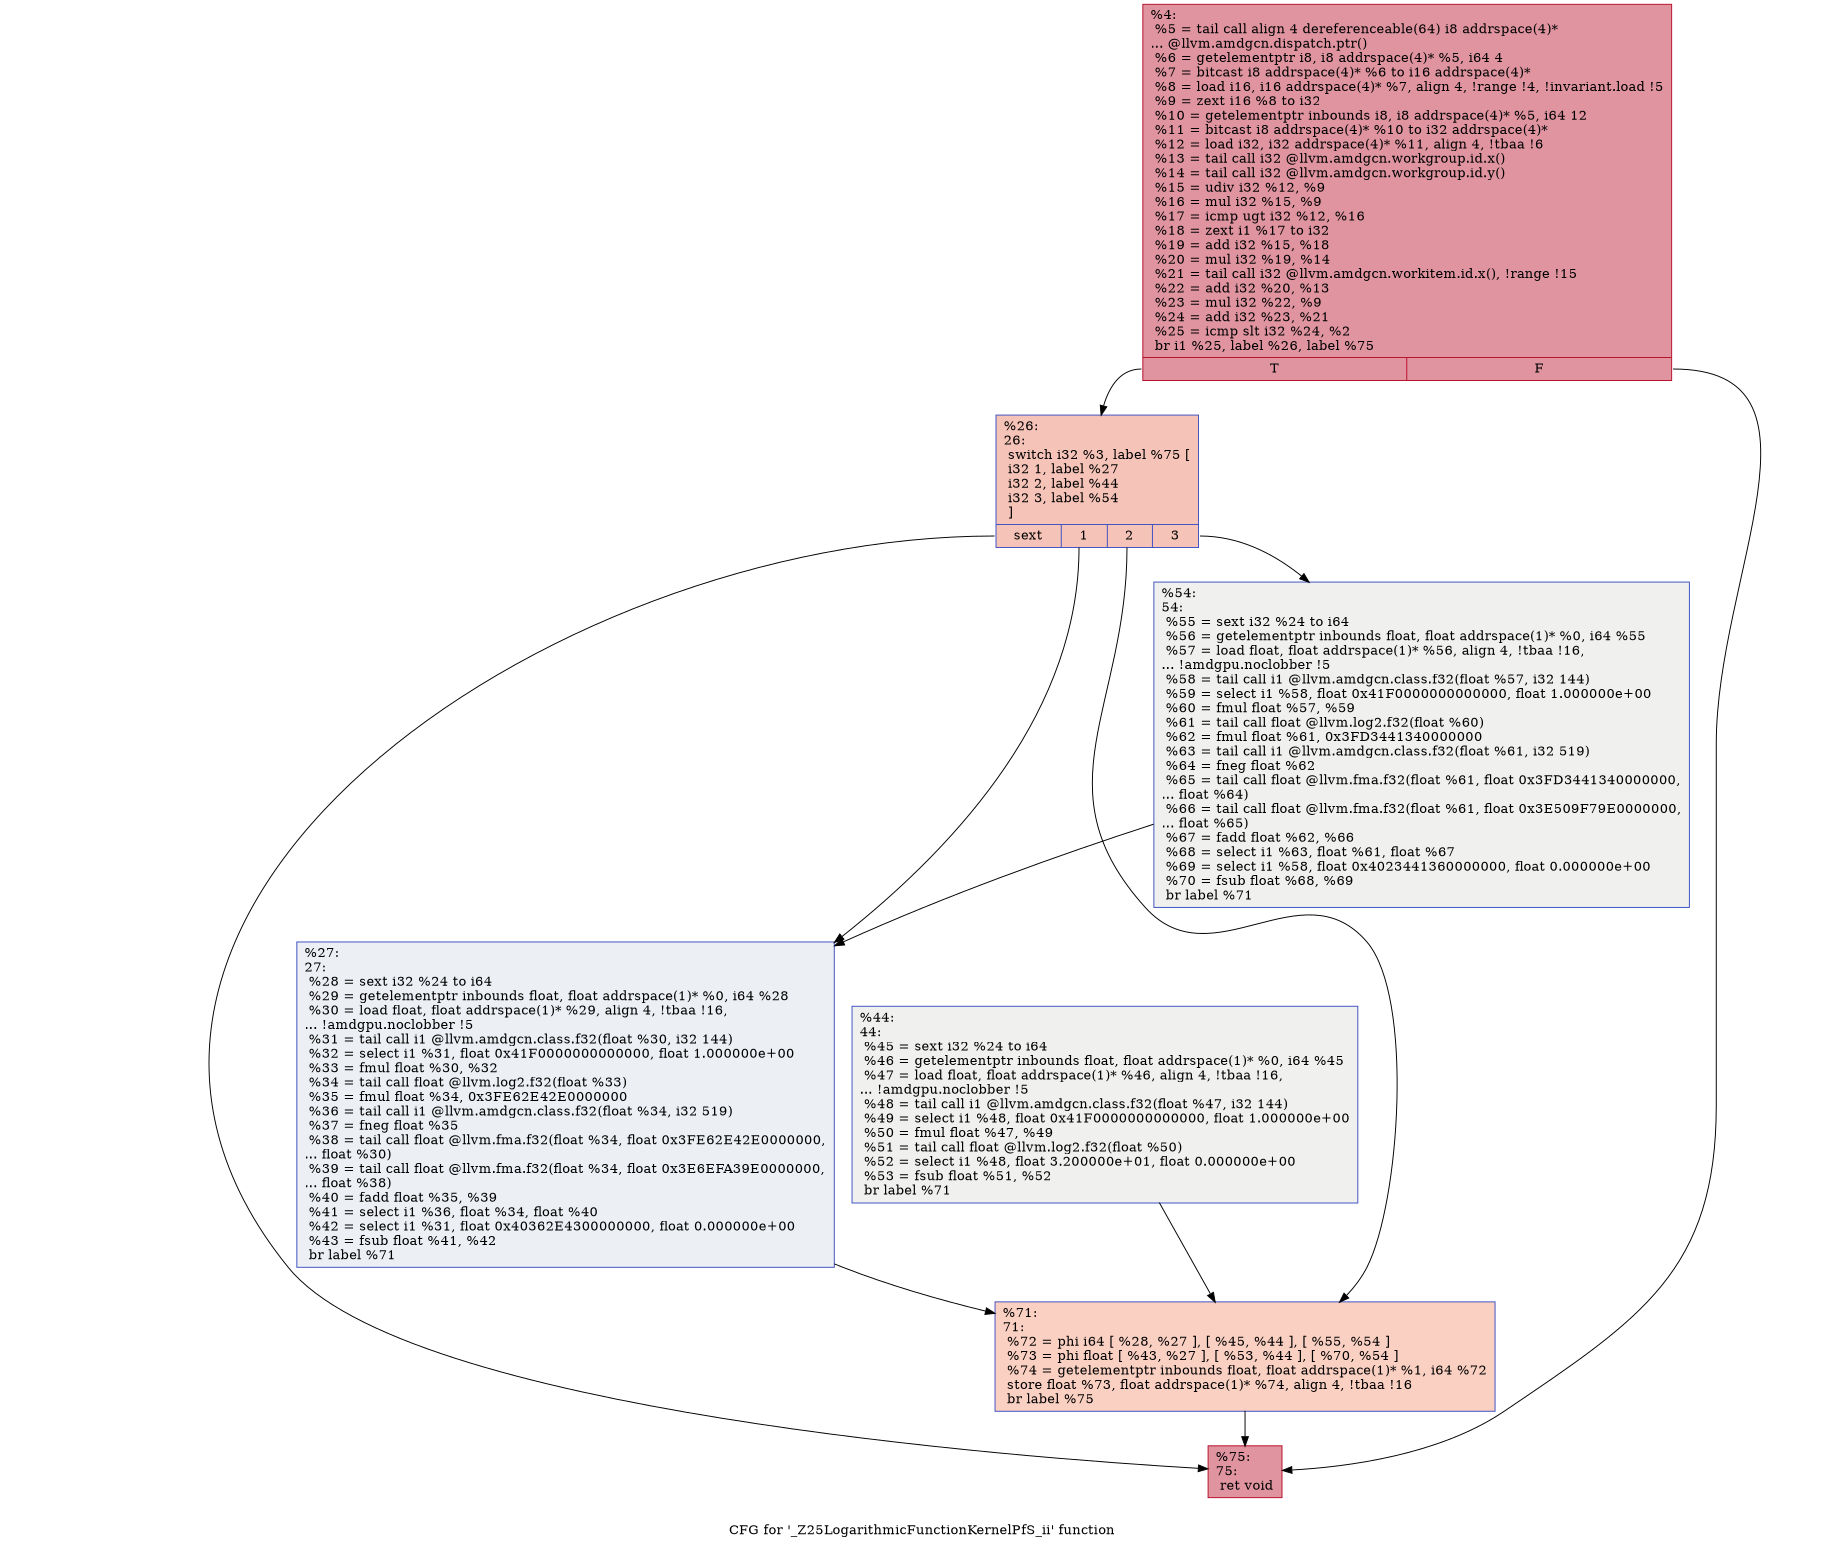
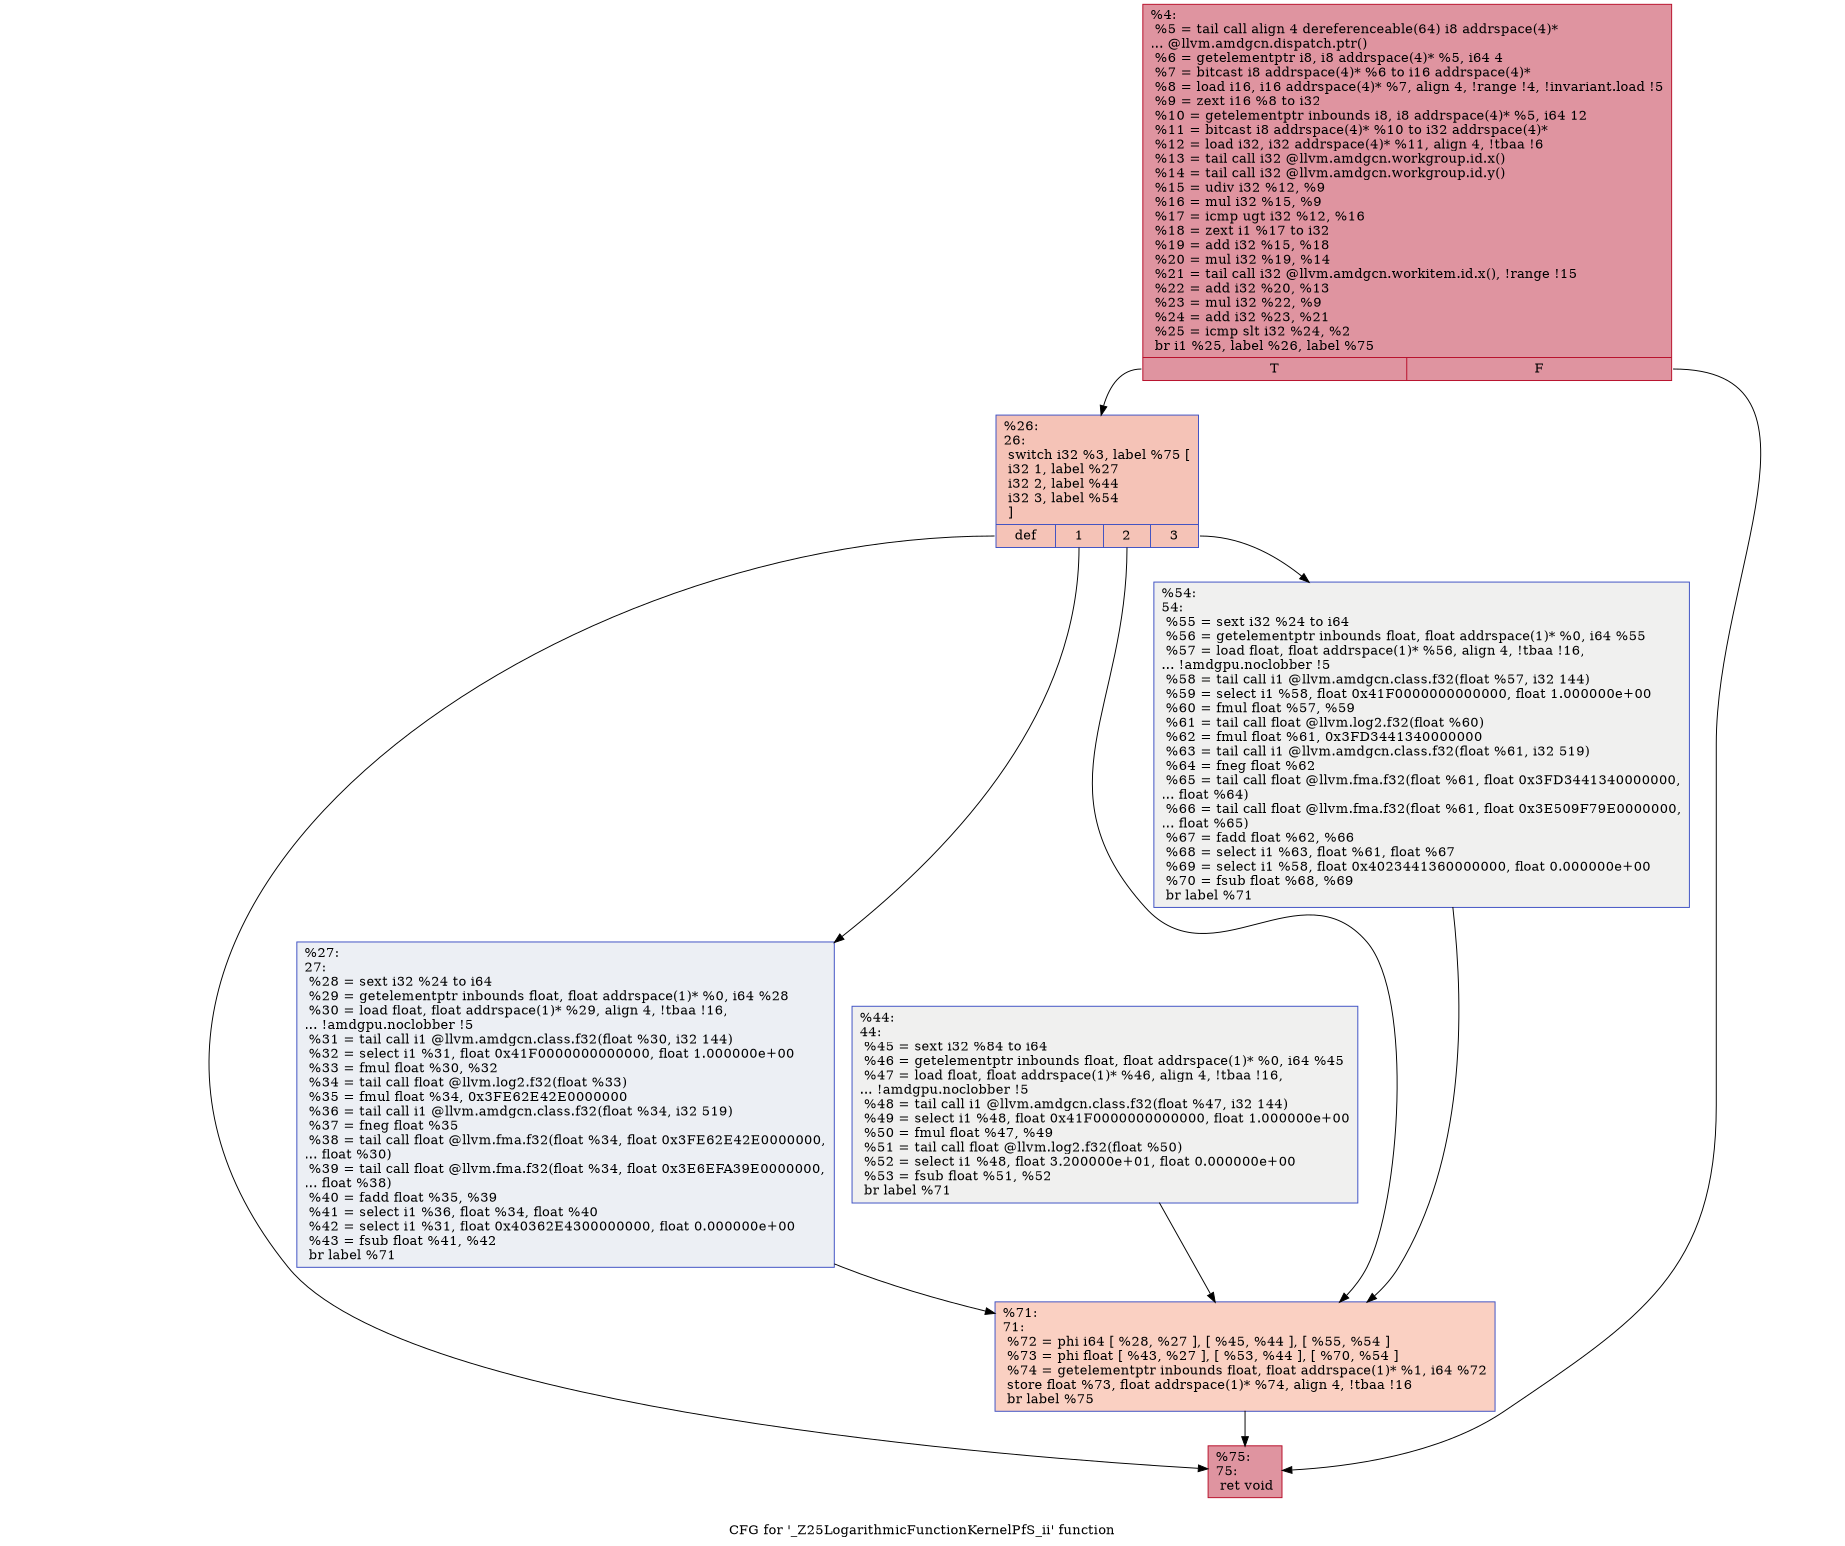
node "%26:": text "sext" -> "def"
edge "%54:" -> "%27:": now "%54:" -> "%71:"
node "%44:": text "%45 = sext i32 %24 to i64" -> "%45 = sext i32 %84 to i64"
